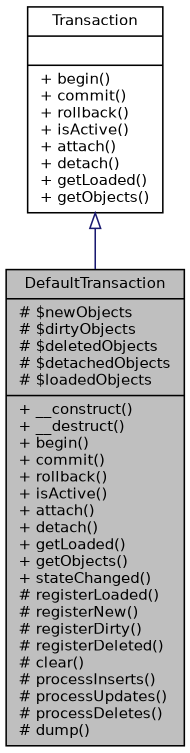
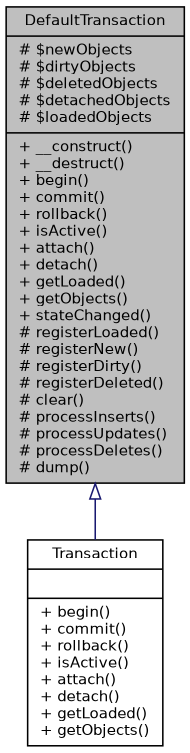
edge "DefaultTransaction" -> "Transaction": reversed
